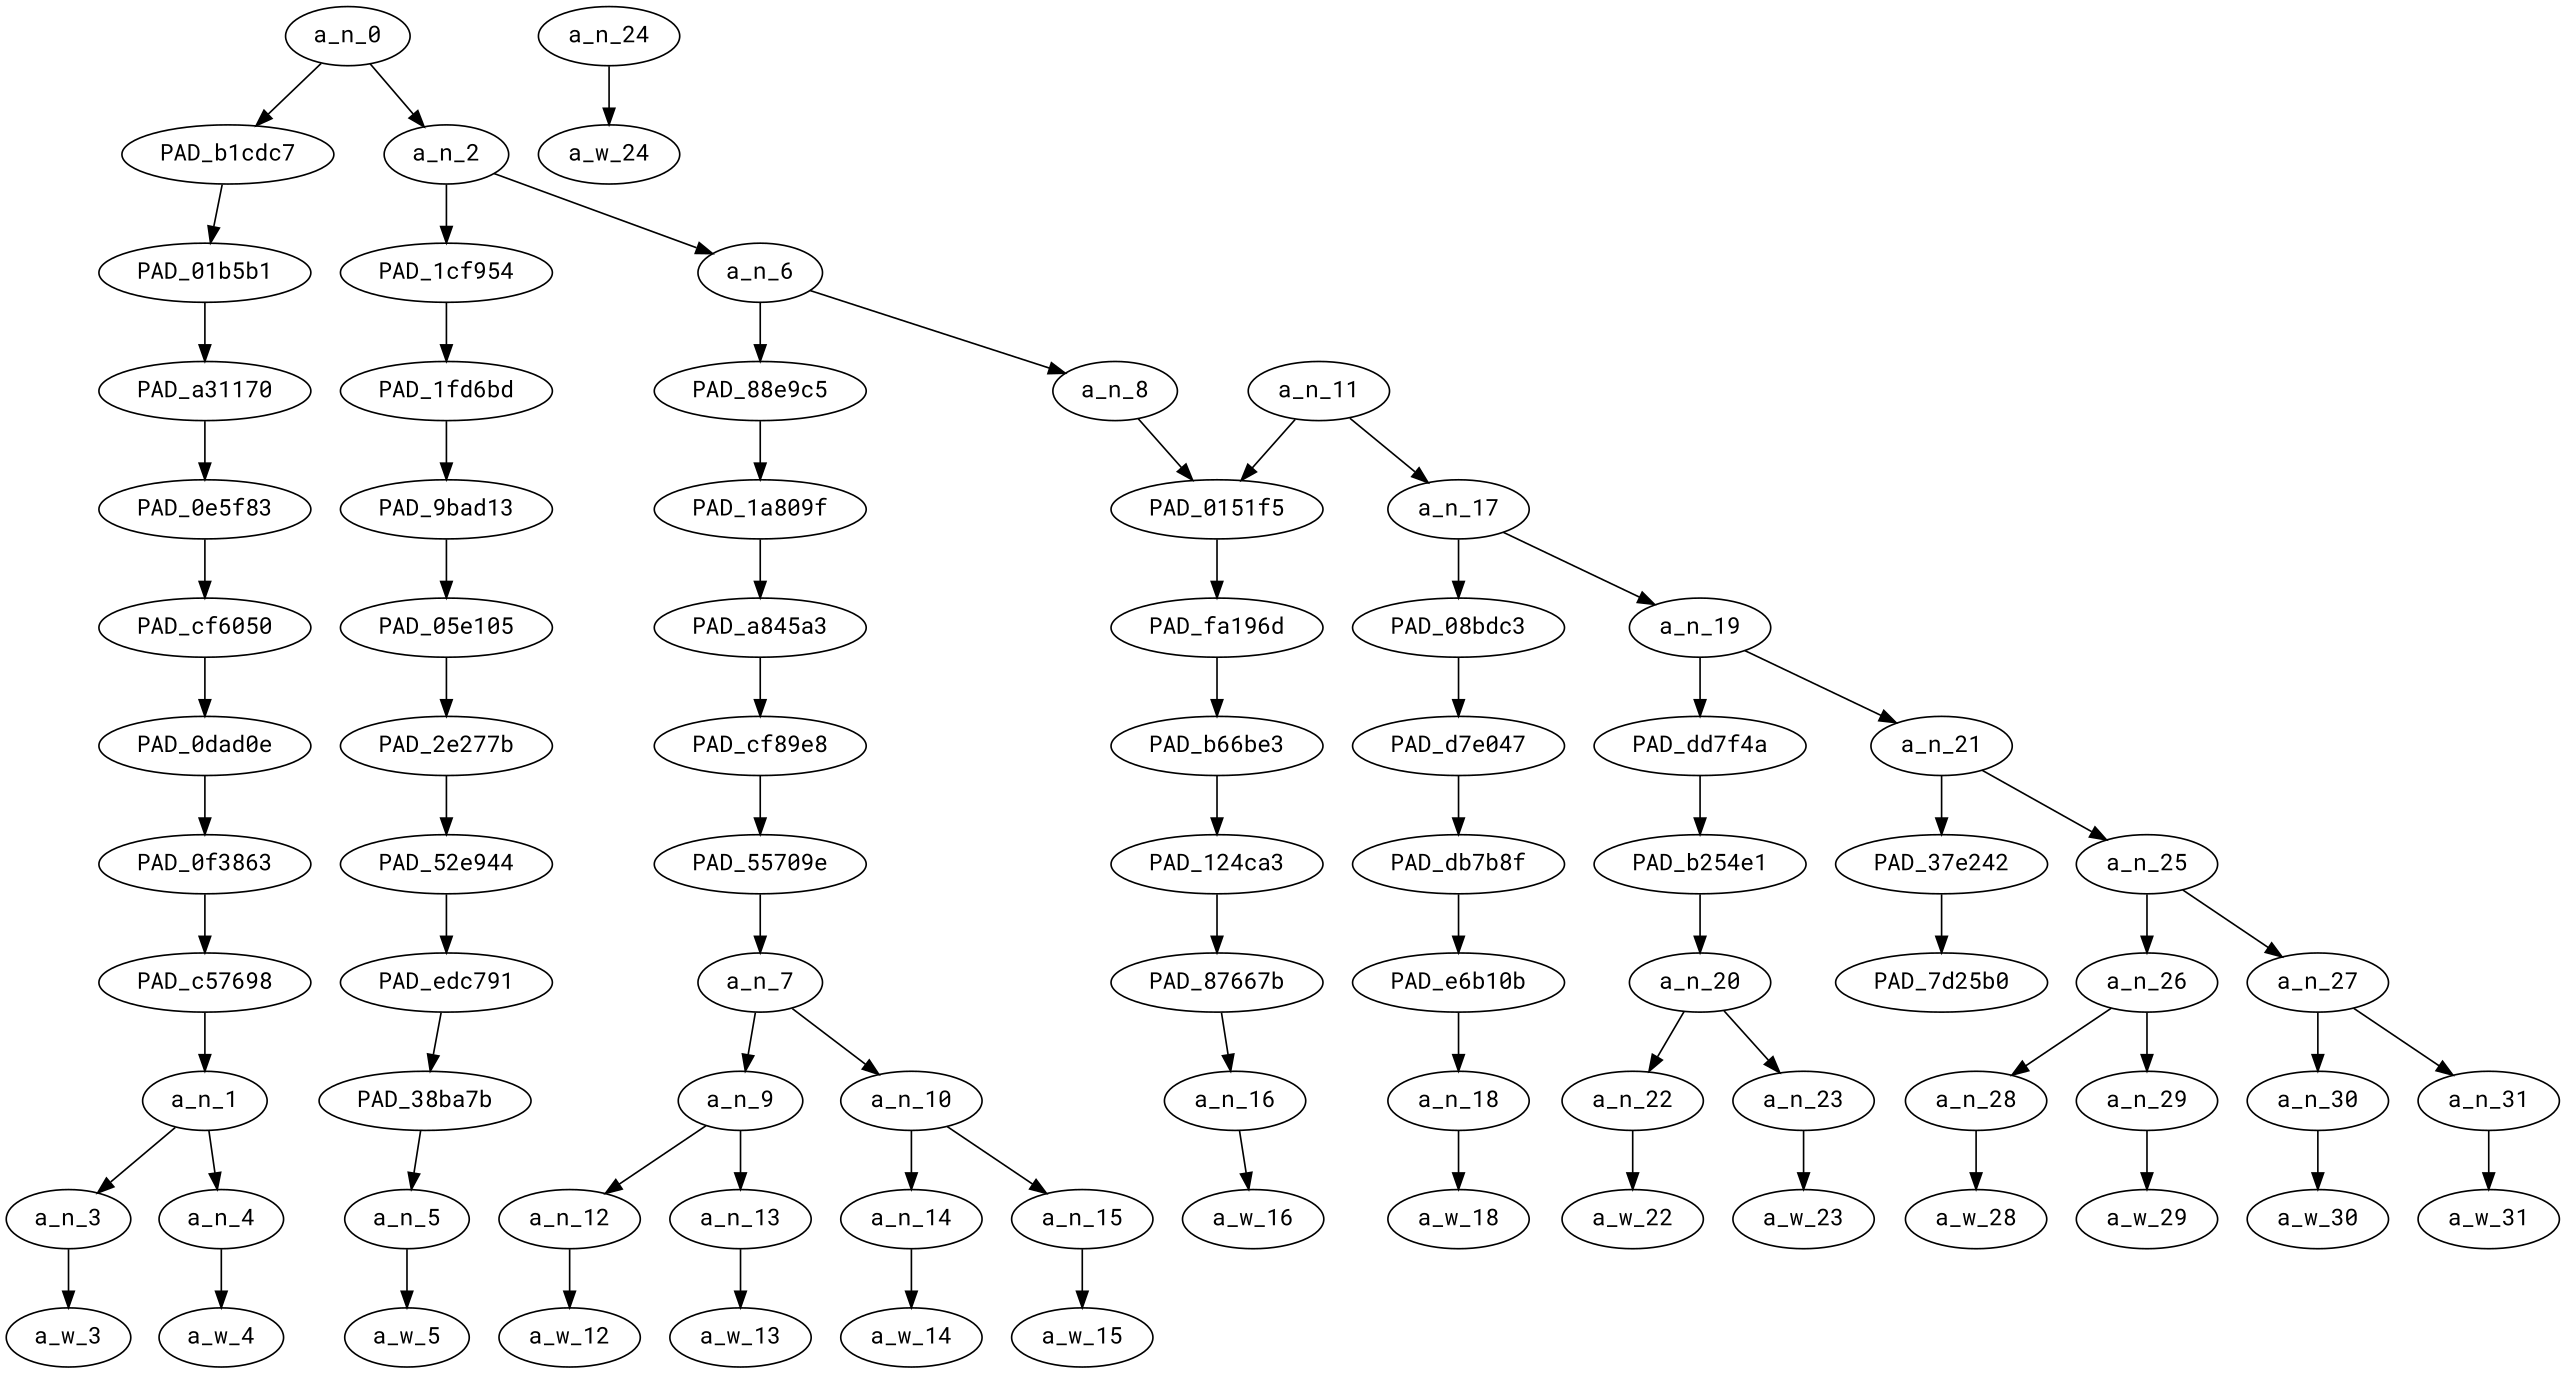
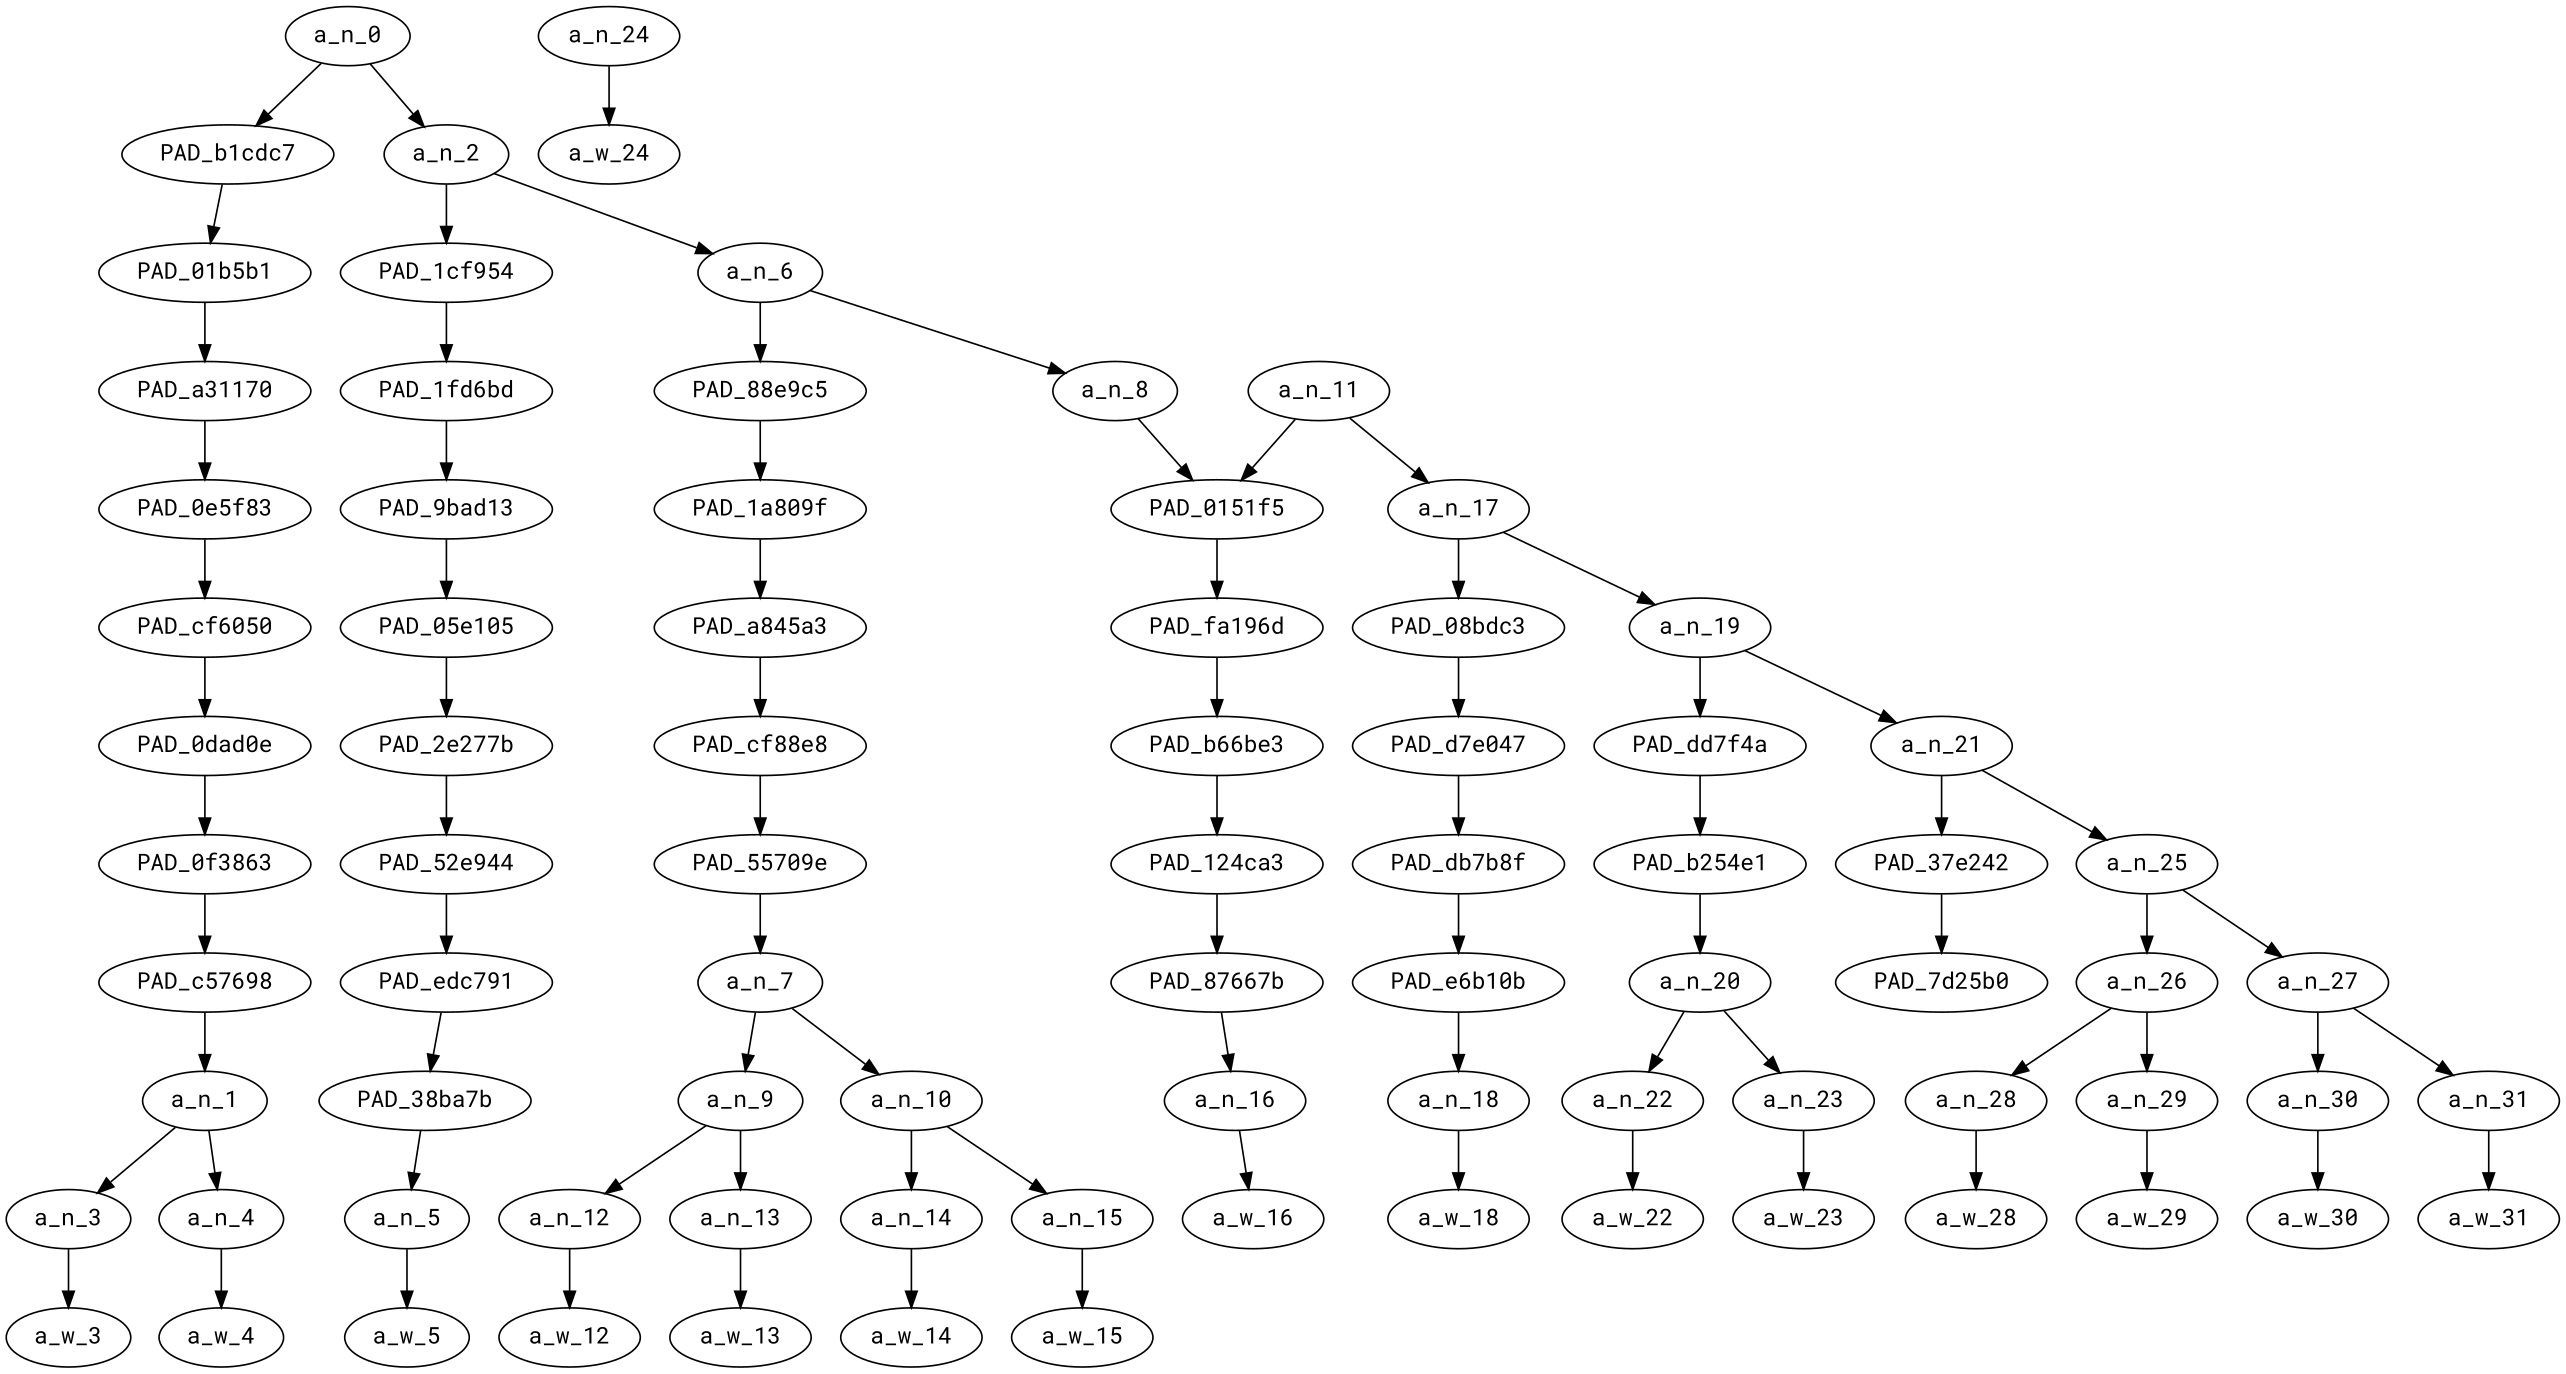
node "PAD_cf89e8": label "PAD_cf89e8" -> "PAD_cf88e8"
